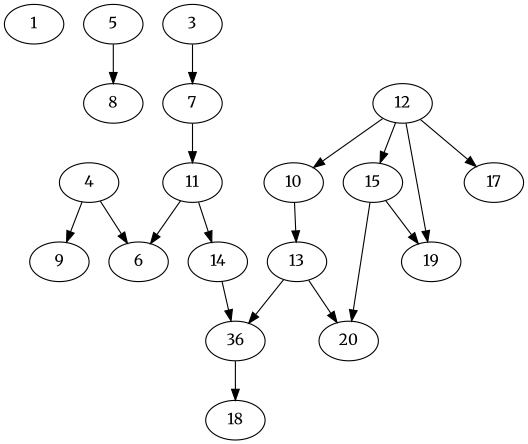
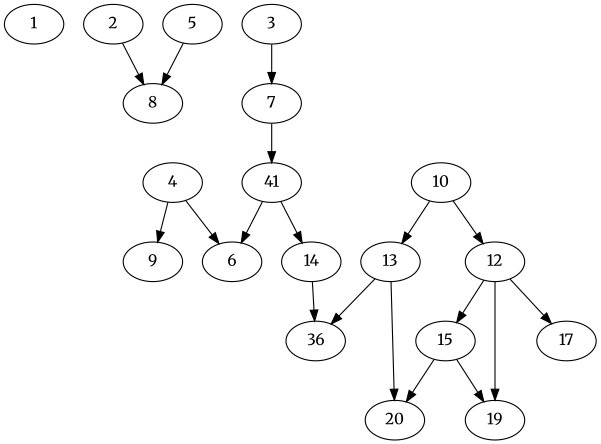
node "2": added
edge "12" -> "10": reversed
node "11": label "11" -> "41"
node "18": removed
